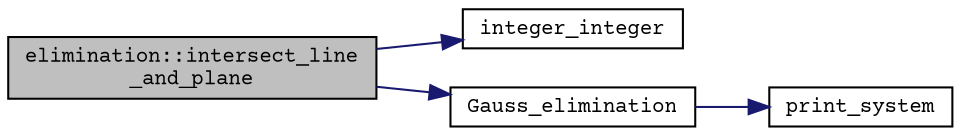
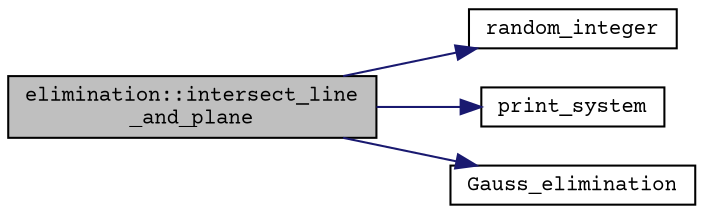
node "integer_integer": label "integer_integer" -> "random_integer"
edge "Gauss_elimination" -> "print_system": now "elimination::intersect_line _and_plane" -> "print_system"
